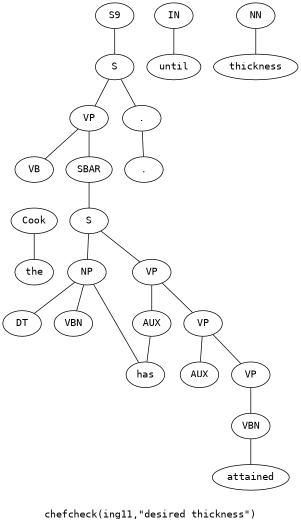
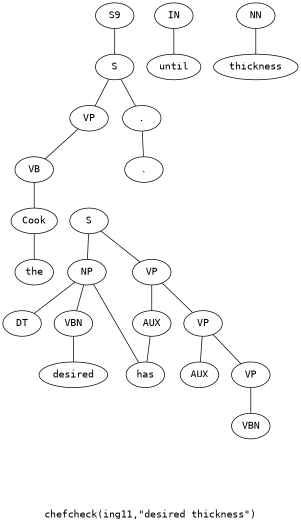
node "SBAR": removed
edge "VB" -- "Cook": added
node "desired": added
node "attained": removed
